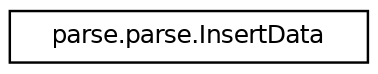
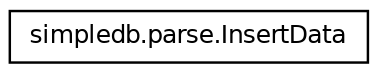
node "parse.parse.InsertData": label "parse.parse.InsertData" -> "simpledb.parse.InsertData"
